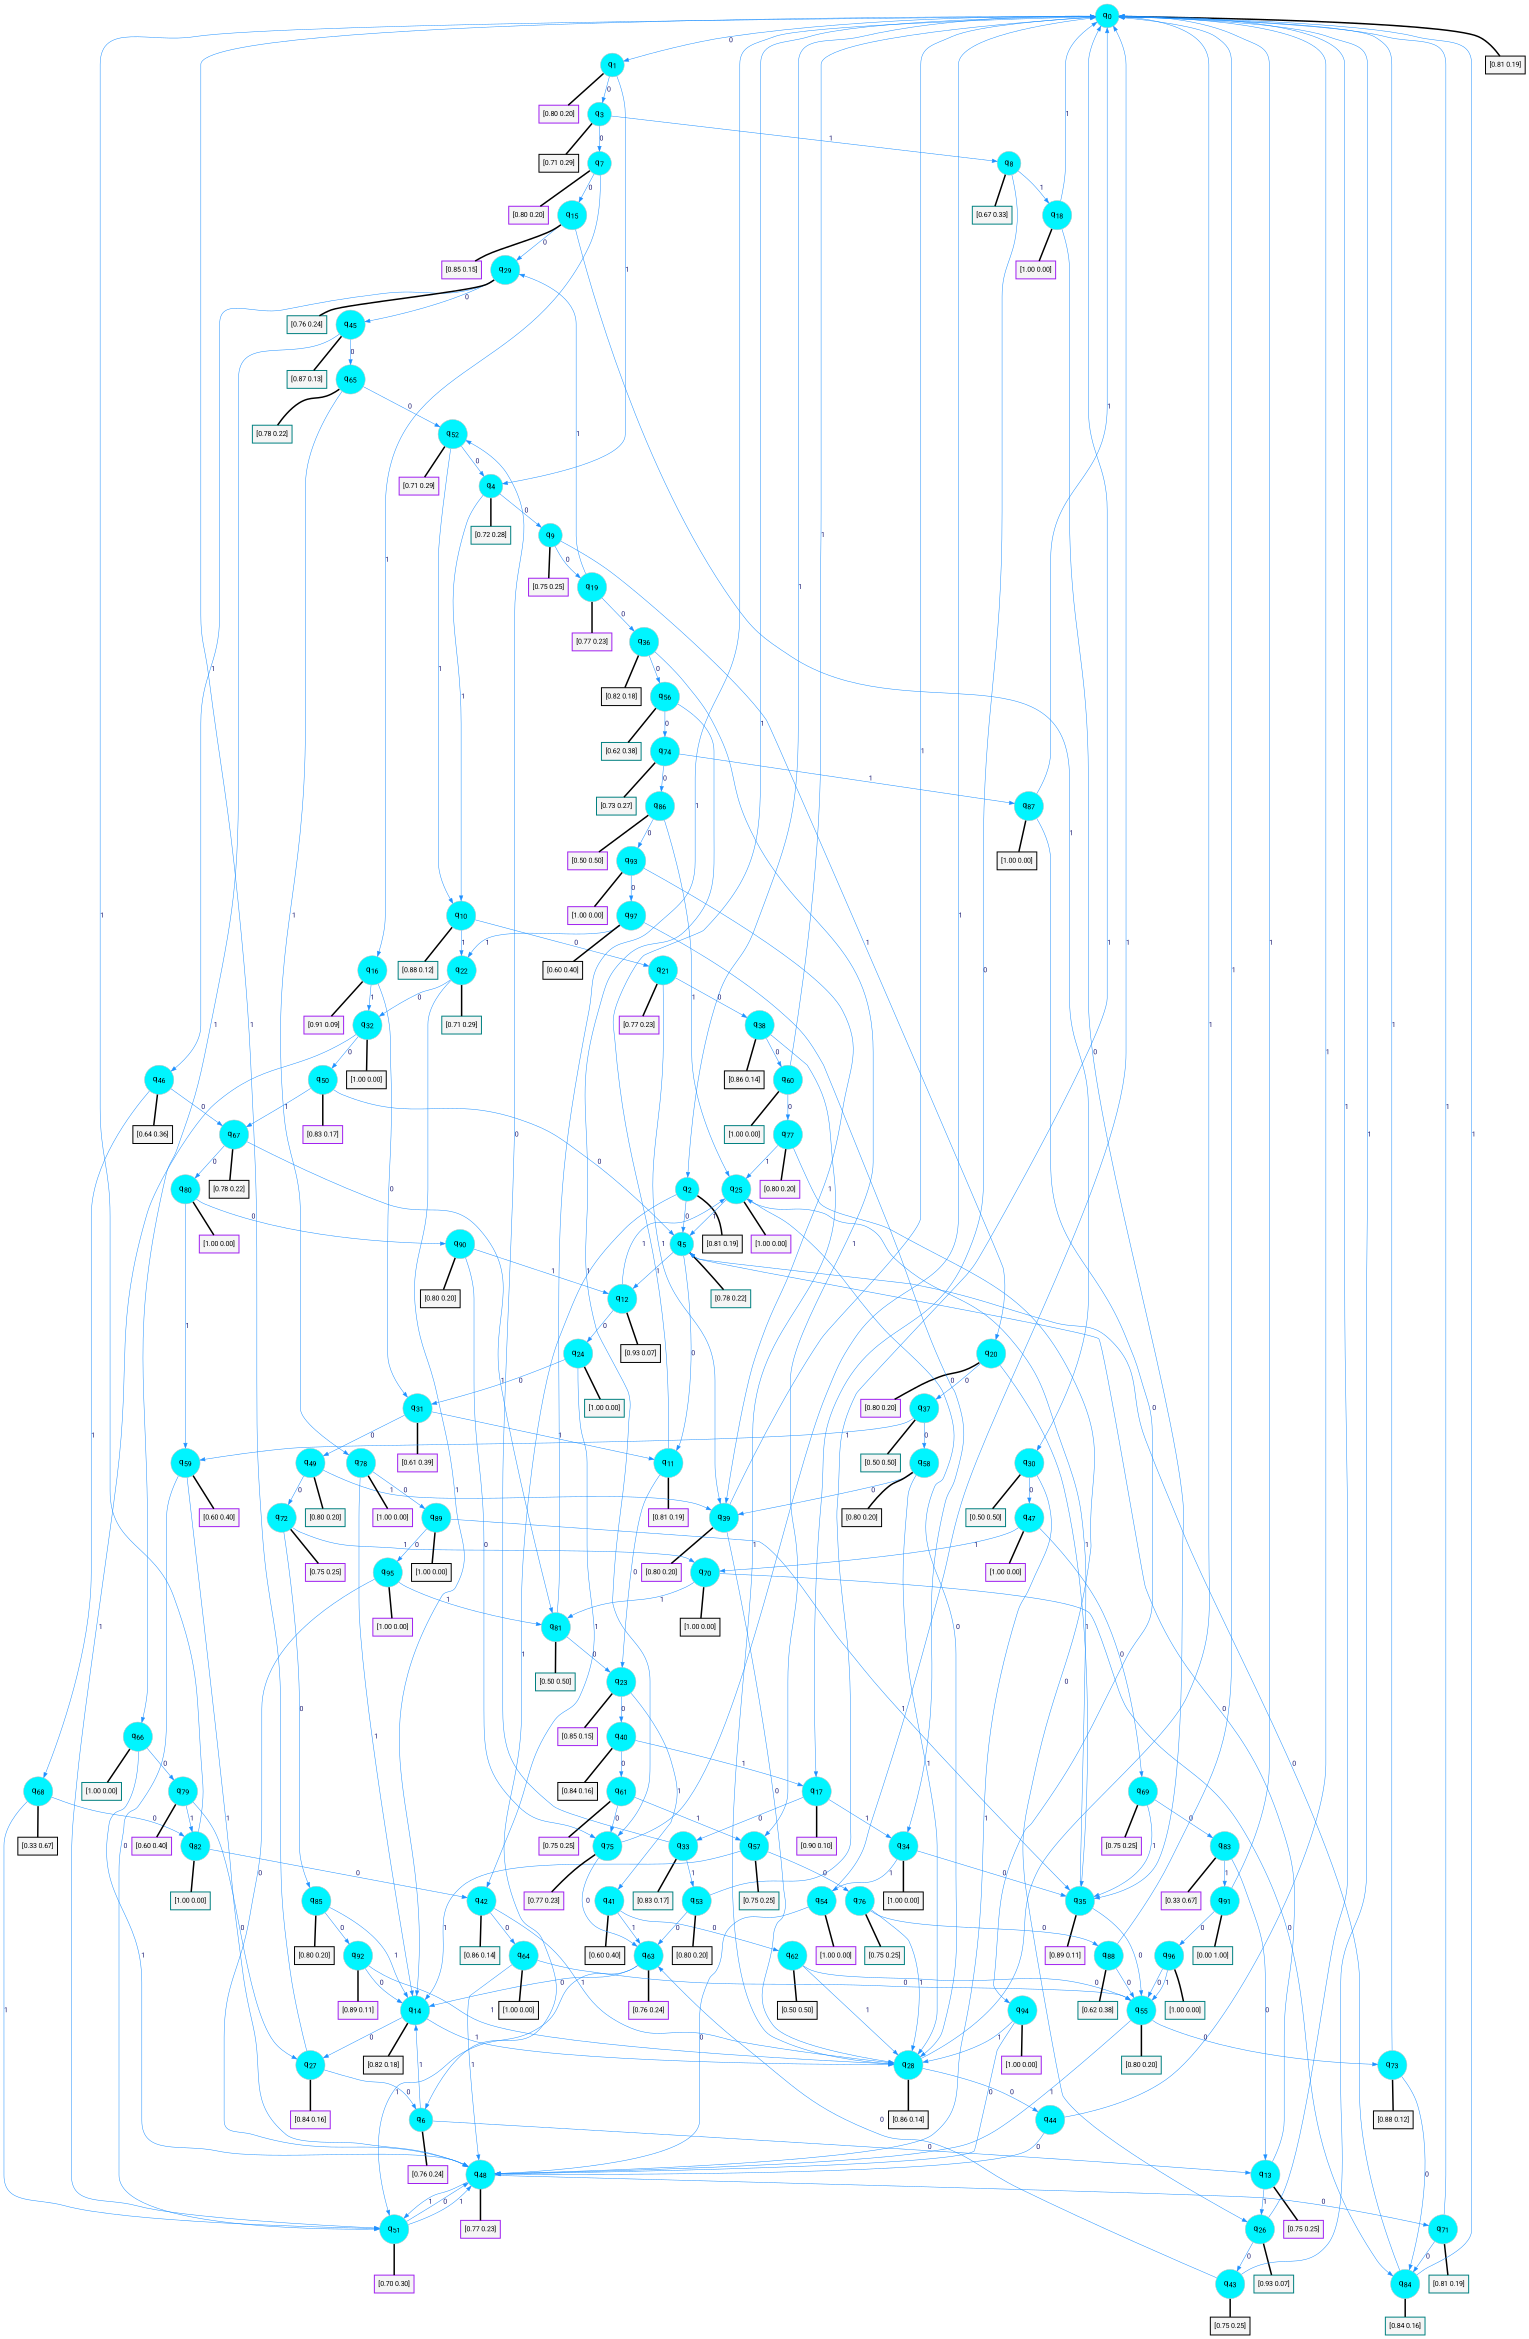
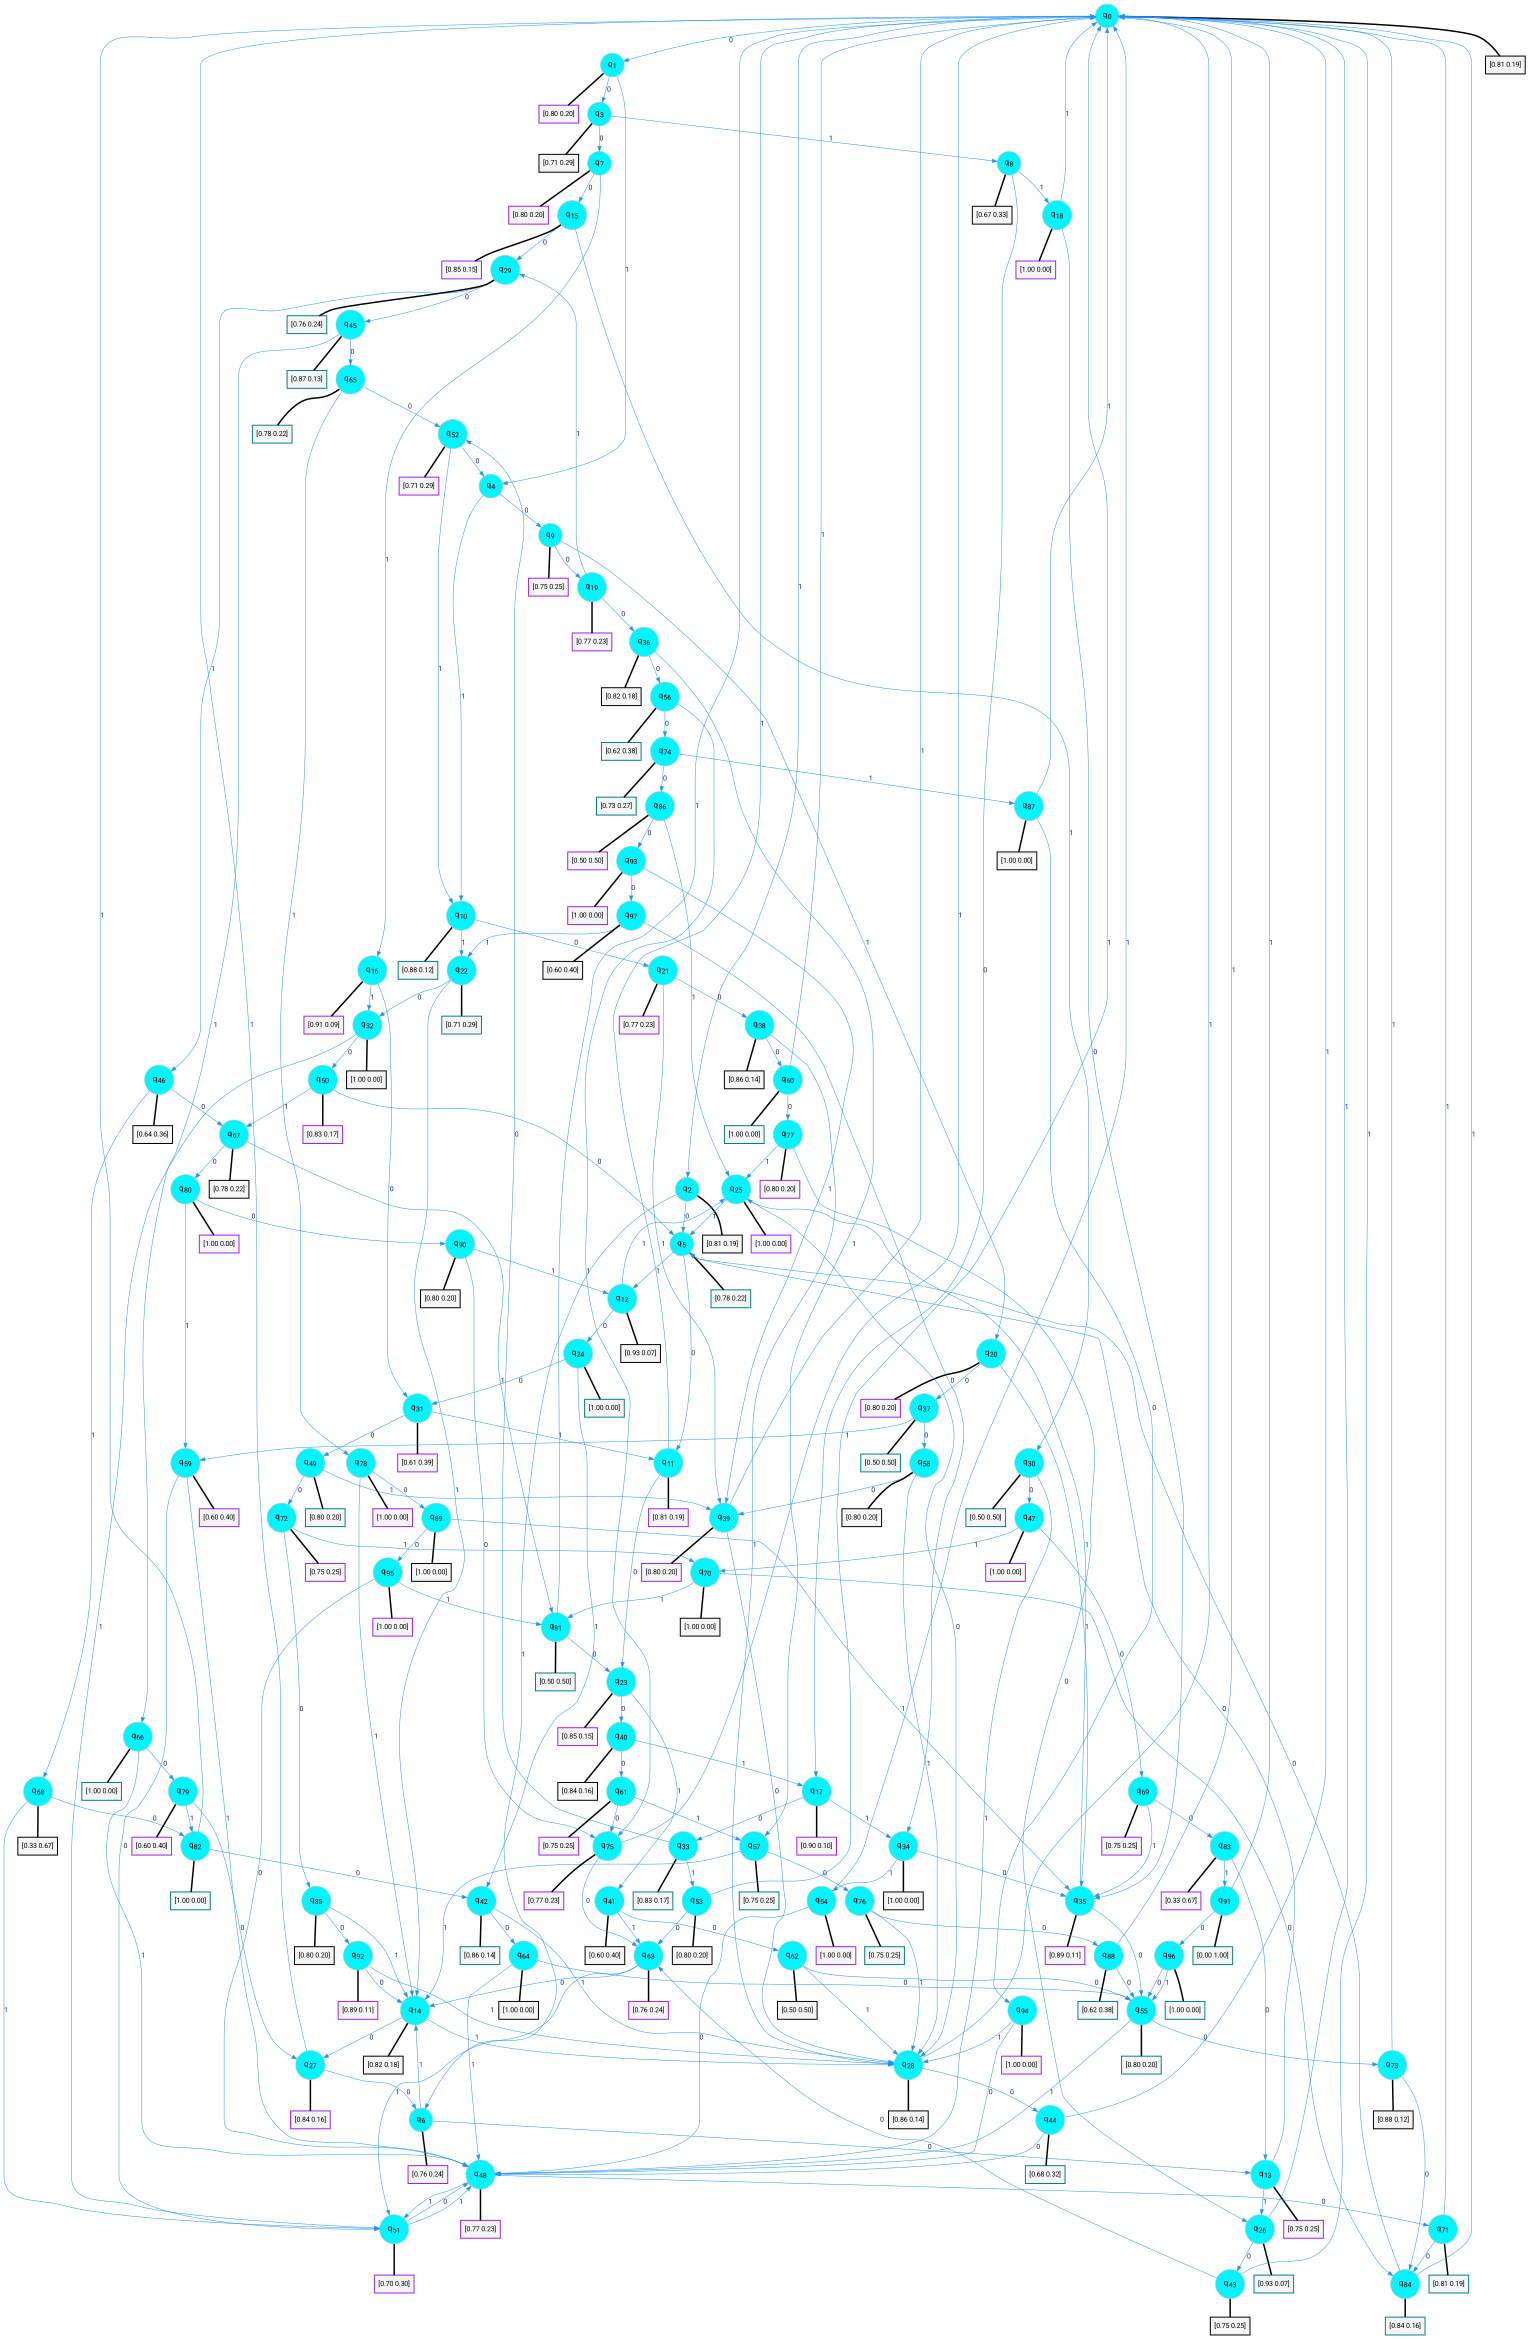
node "[0.67 0.33]": color teal -> black
node "[0.72 0.28]": removed
node "[0.68 0.32]": added
